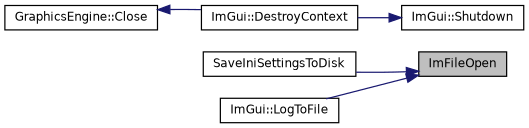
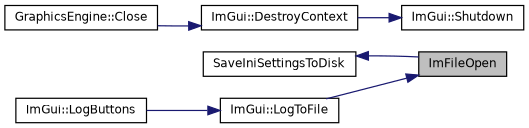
edge "ImGui::DestroyContext" -> "GraphicsEngine::Close": reversed
edge "SaveIniSettingsToDisk" -> "ImFileOpen": reversed
node "ImGui::LogButtons": added
